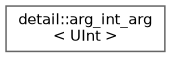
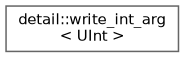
node "detail::arg_int_arg < UInt >": label "detail::arg_int_arg < UInt >" -> "detail::write_int_arg < UInt >"
